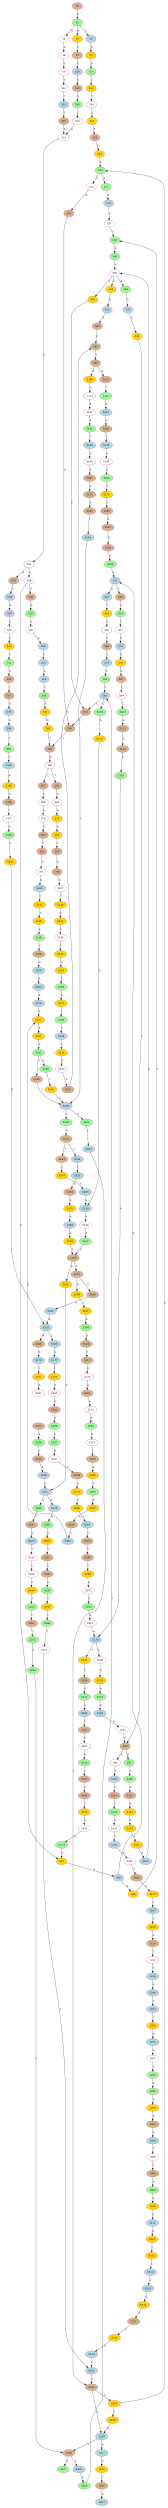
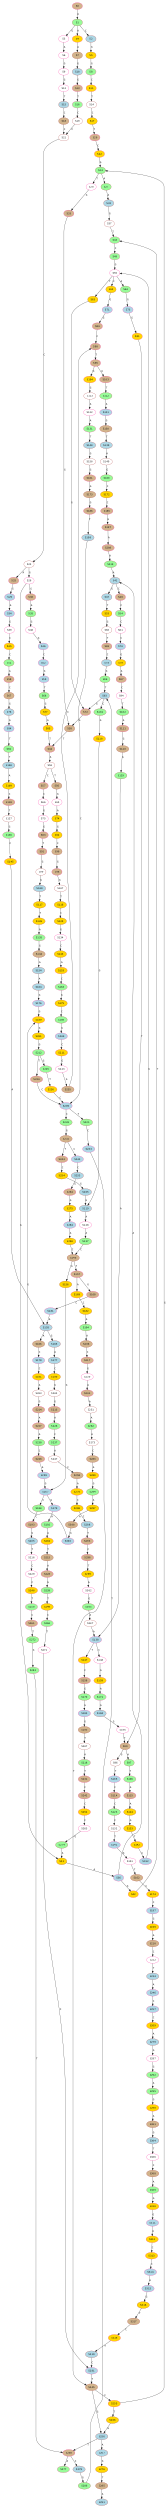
node "S214": added
